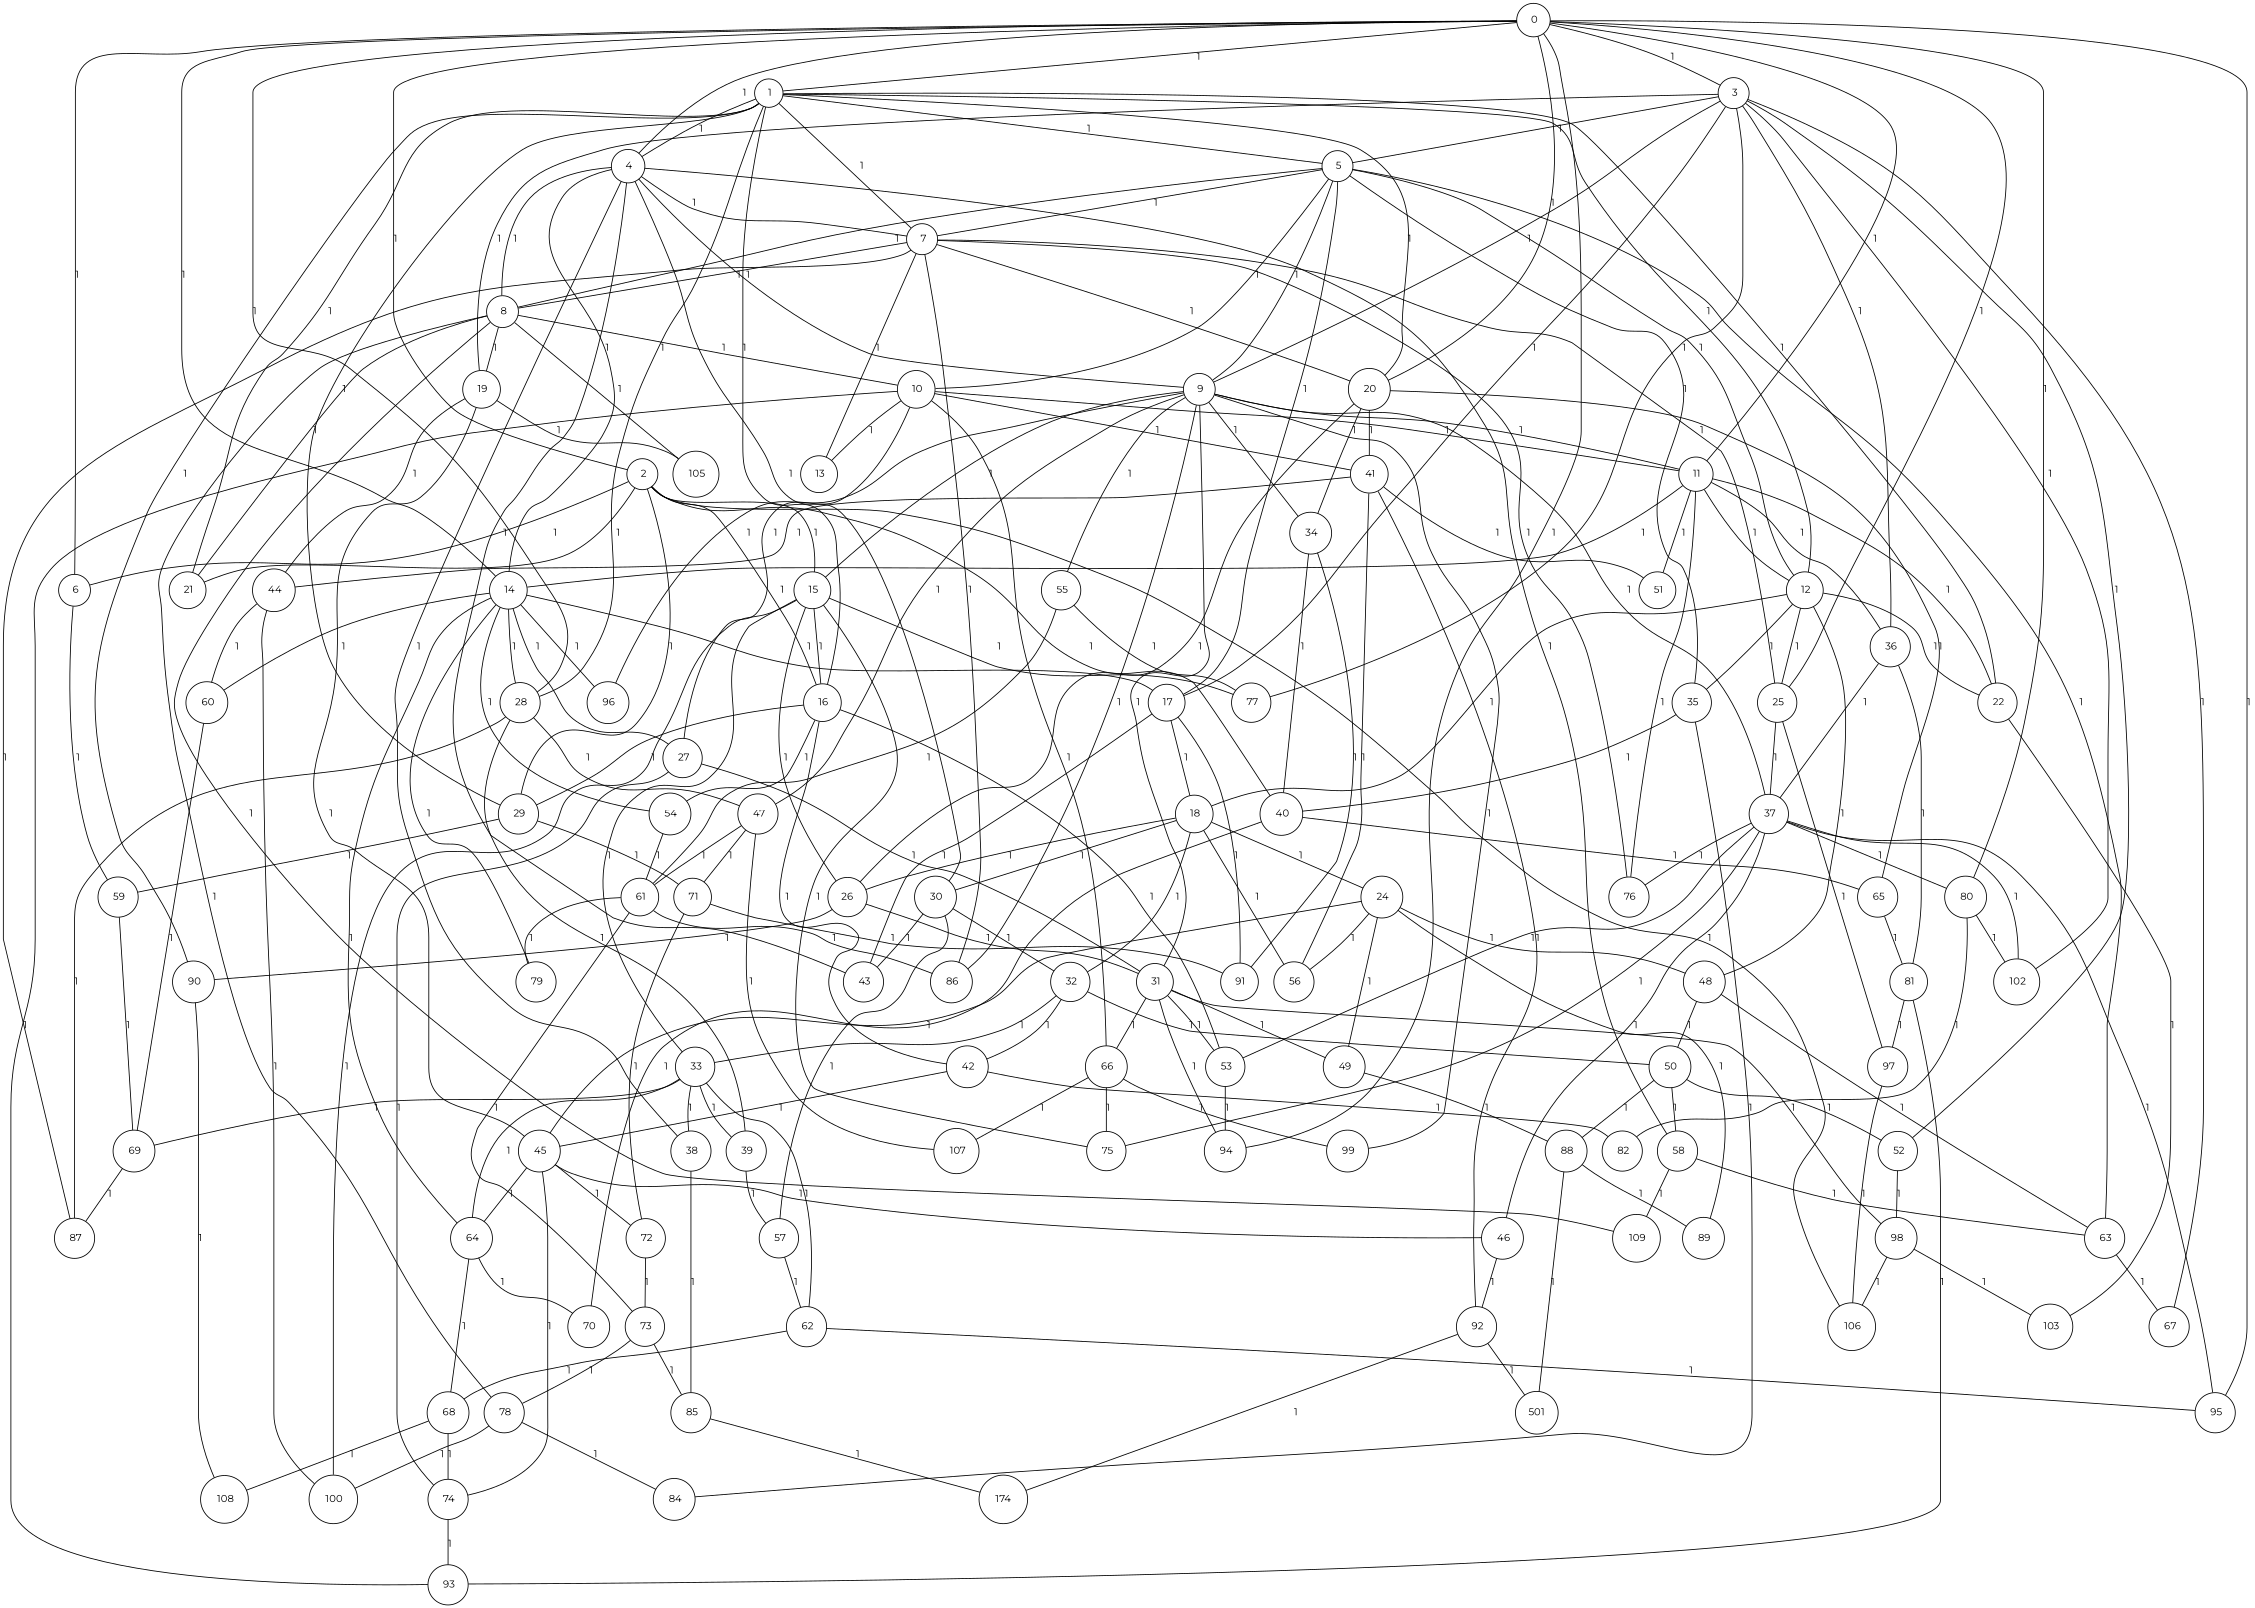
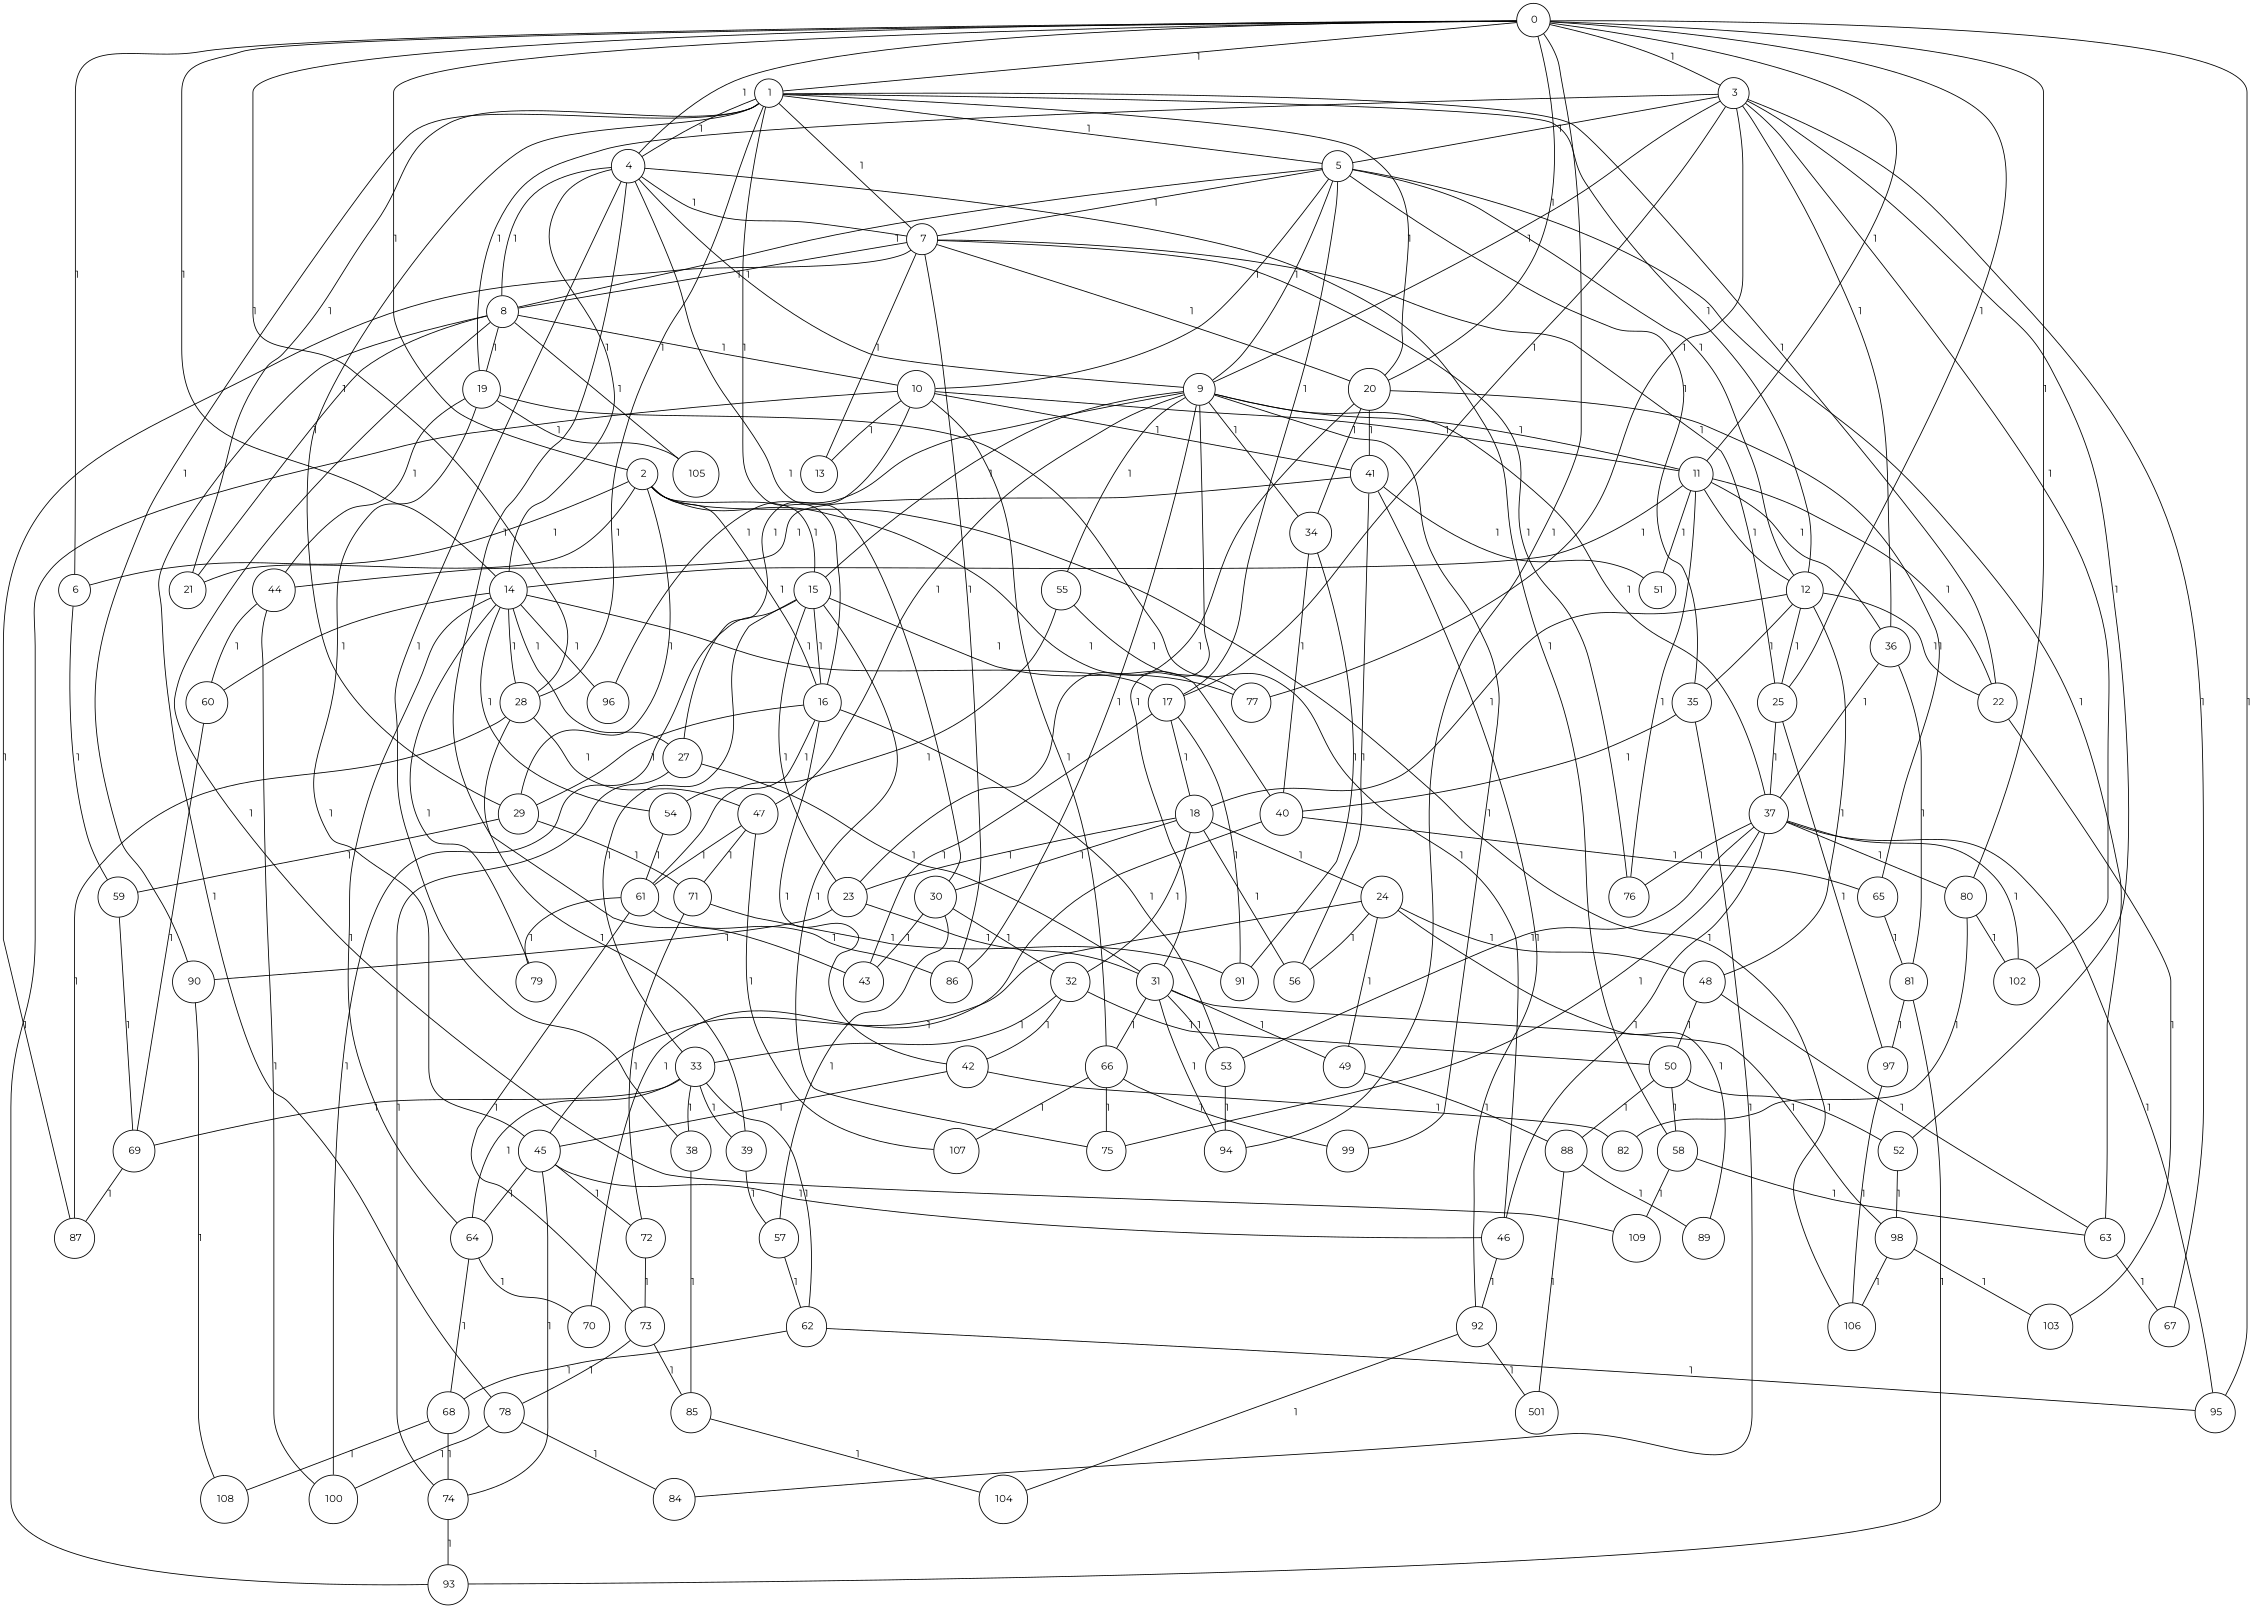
edge "19" -- "46": added, label "1"
node "26": label "26" -> "23"
node "174": label "174" -> "104"
